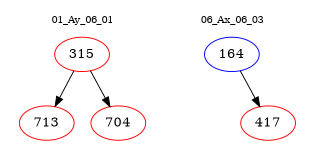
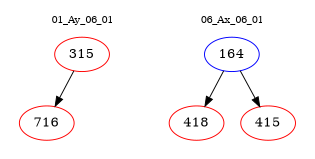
cluster "06_Ax_06_03": label "06_Ax_06_03" -> "06_Ax_06_01"
node "713": label "713" -> "716"
node "704": removed
node "418": added
node "417": label "417" -> "415"
